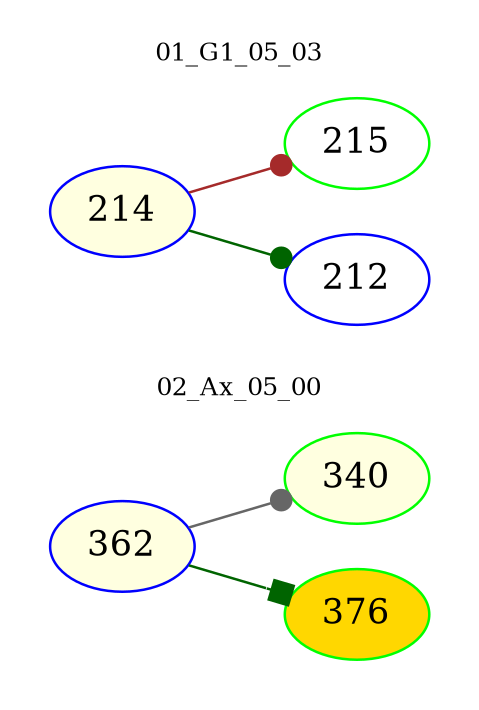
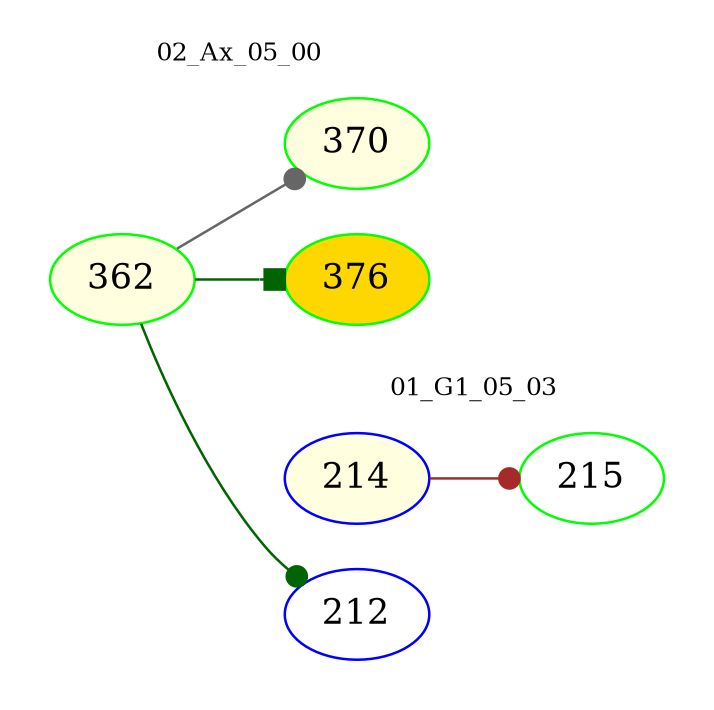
edge "214" -> "212": now "362" -> "212"
node "340": label "340" -> "370"
node "362": color blue -> green
